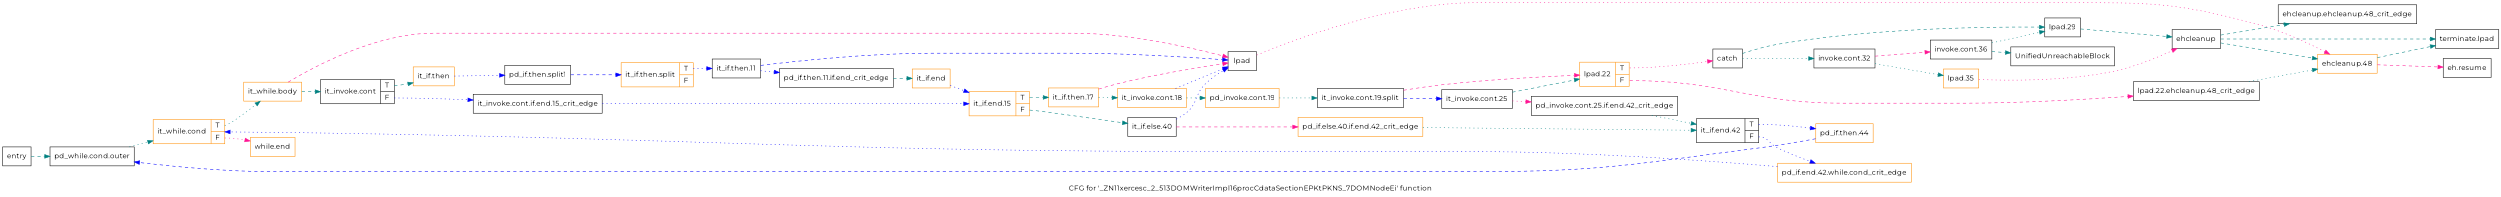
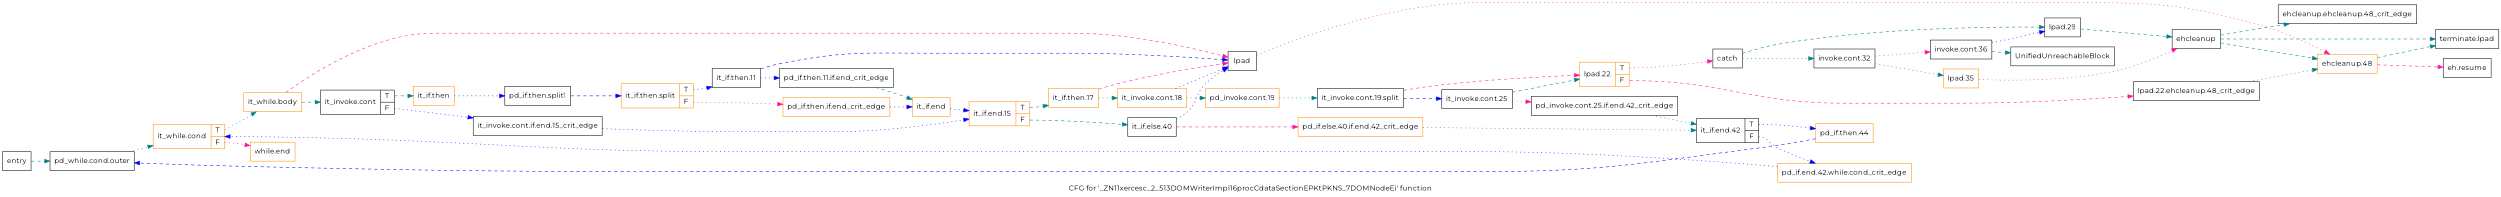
edge "invoke.cont.36" -> "lpad.29": color teal -> blue
edge "invoke.cont.32" -> "invoke.cont.36": style dashed -> dotted
node "pd_if.then.if.end_crit_edge": added
